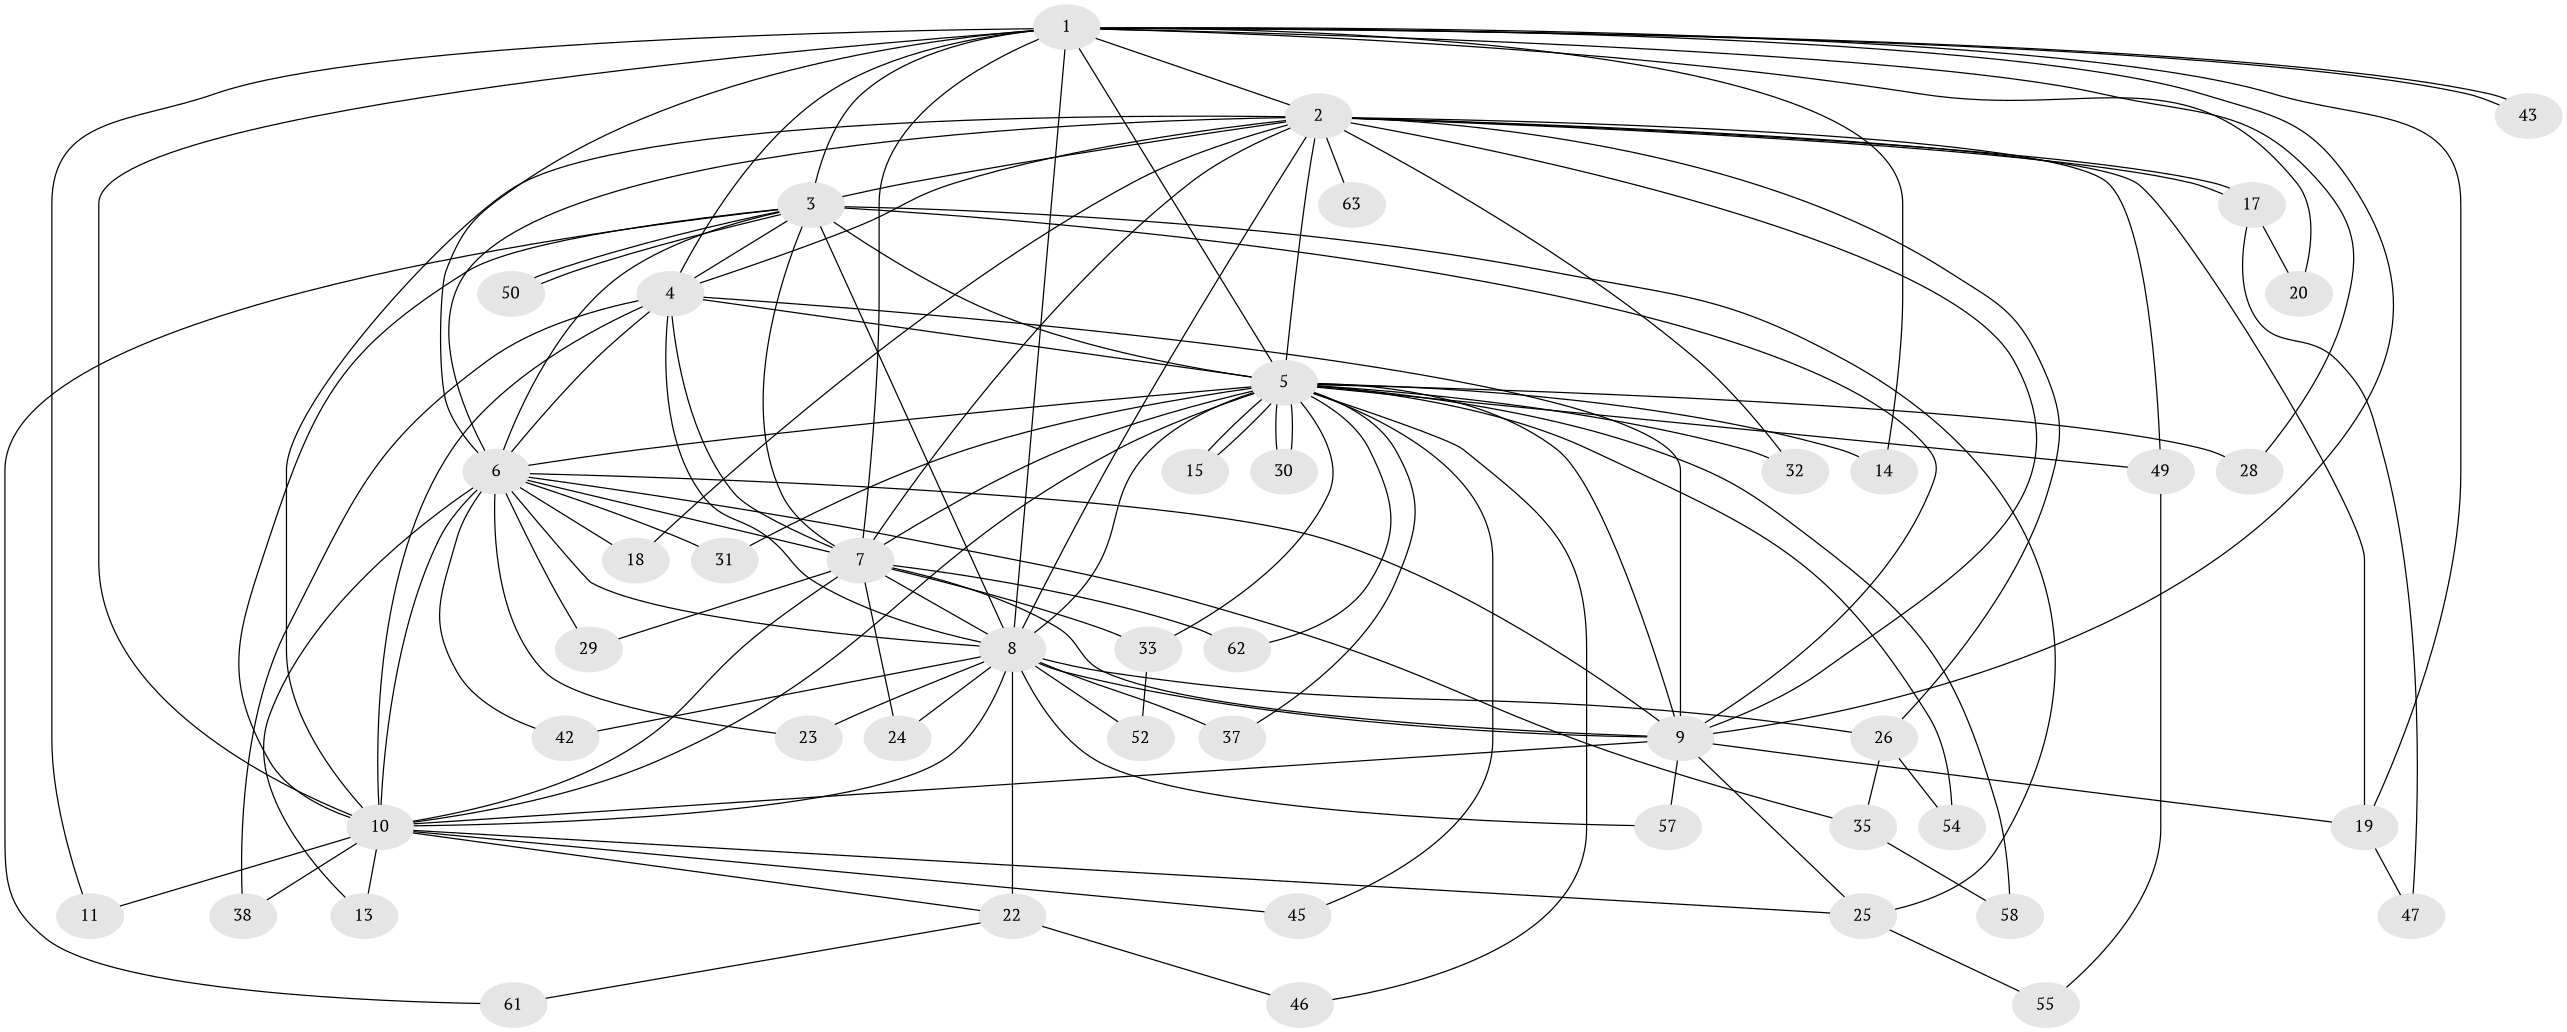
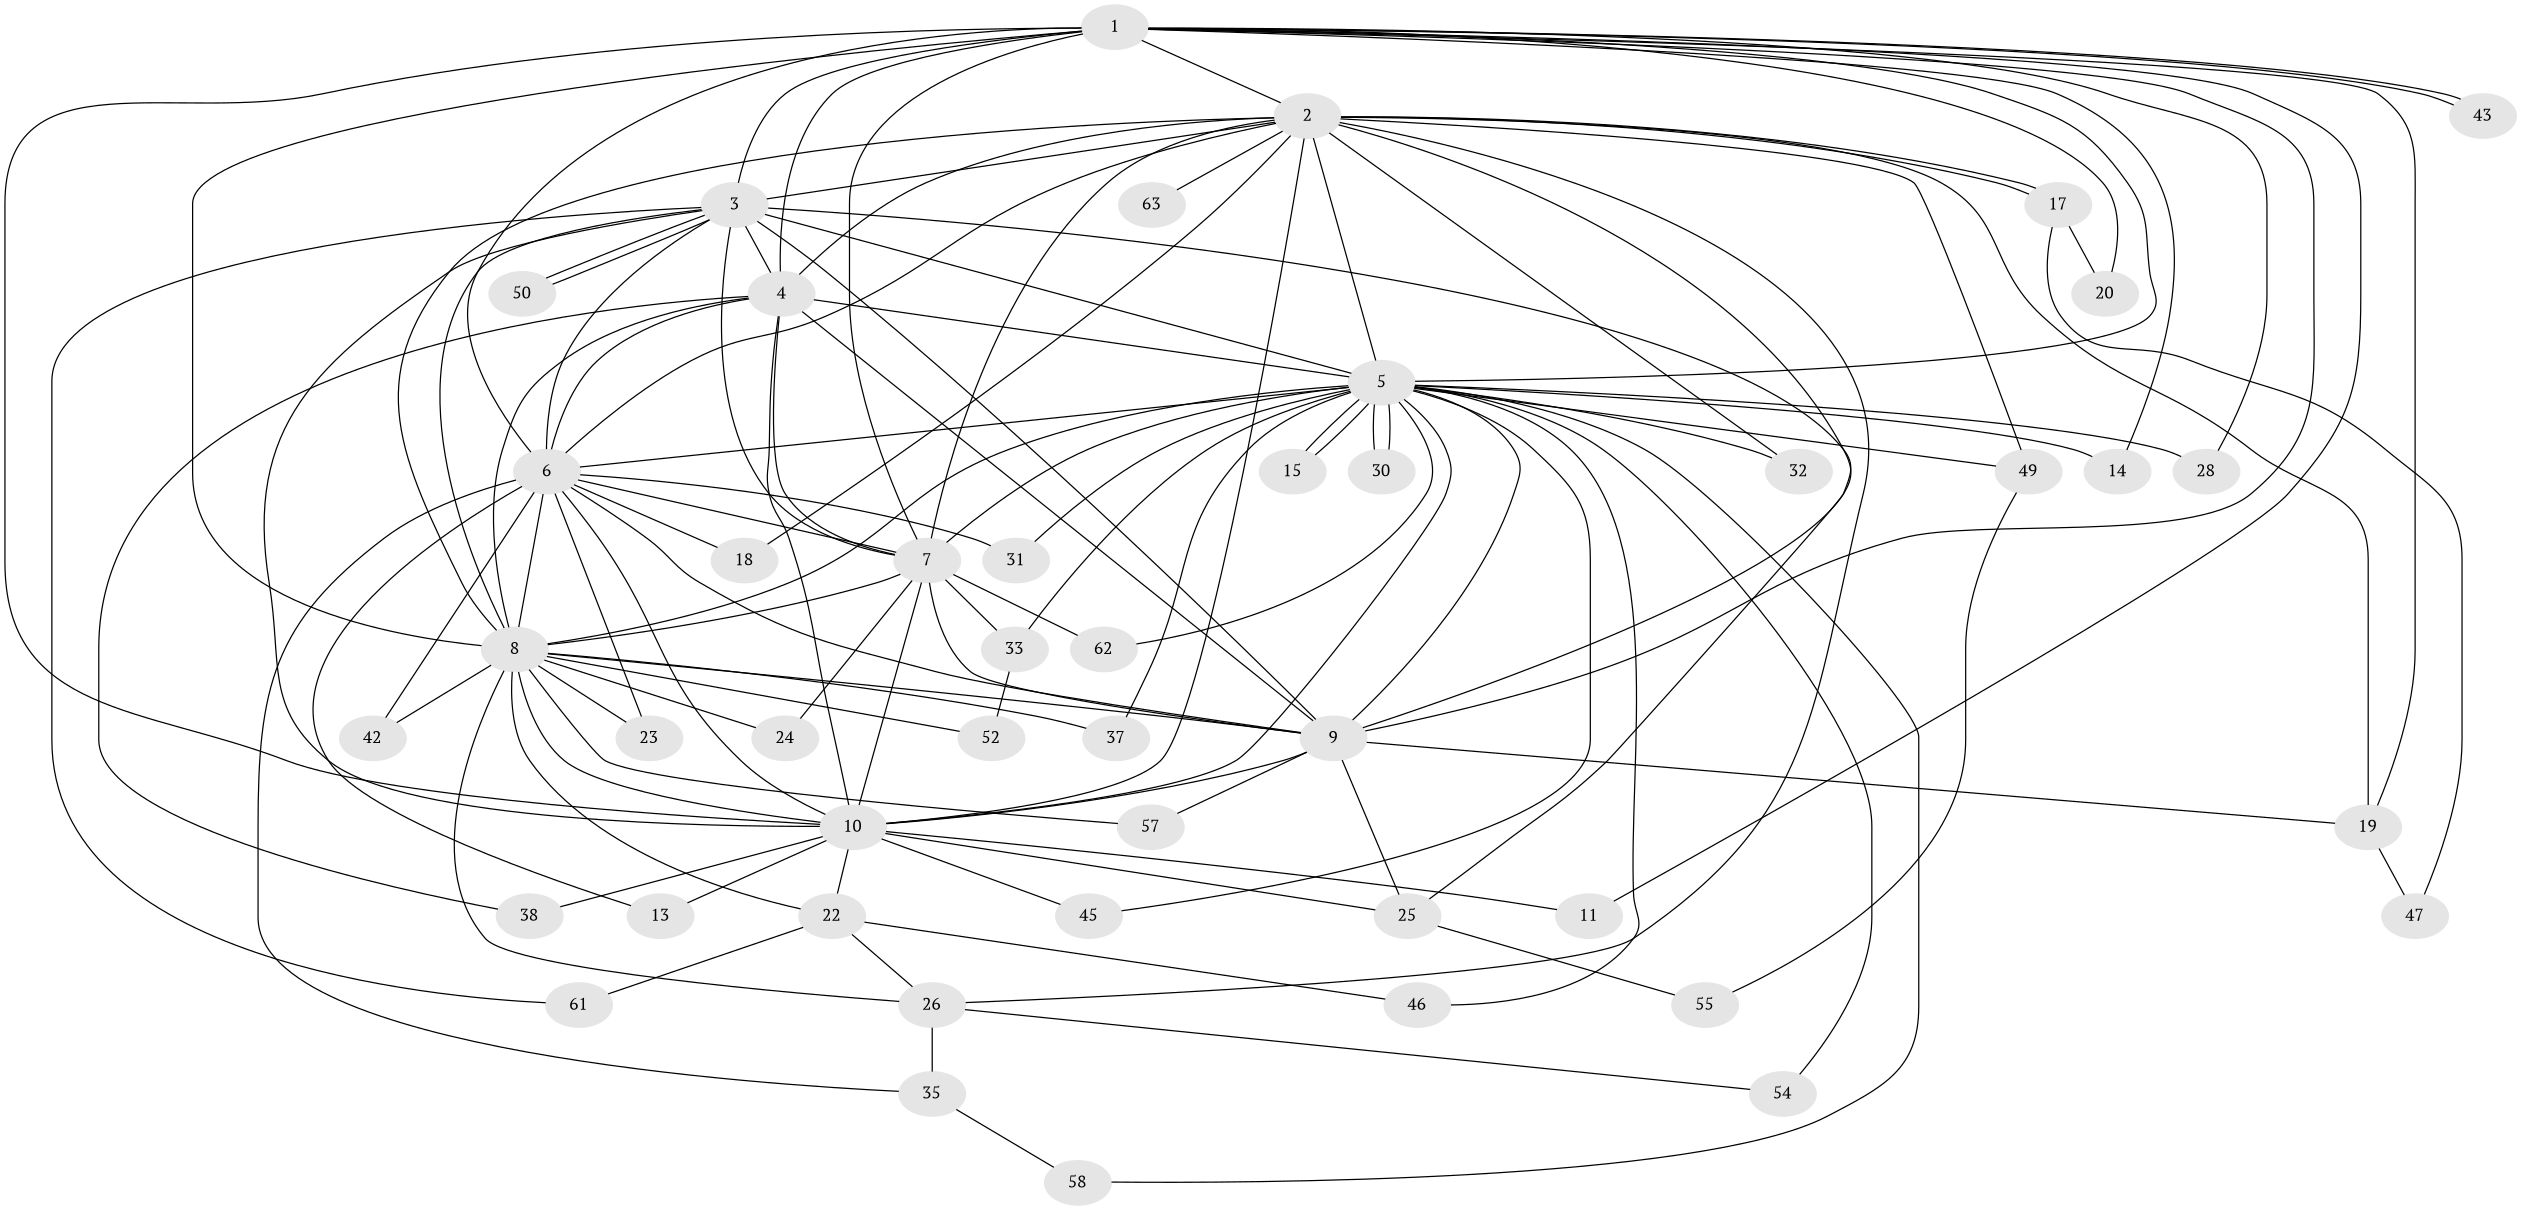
node "29": removed
edge "22" -- "26": added
